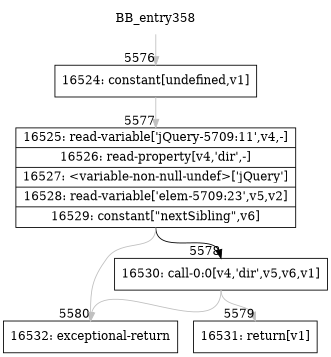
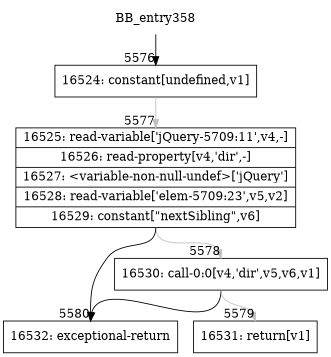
edge "BB_entry358" -> "16524: constant[undefined,v1]": color gray -> black
edge "16525: read-variable['jQuery-5709:11',v4,-]" -> "16530: call-0:0[v4,'dir',v5,v6,v1]": color black -> gray
edge "16525: read-variable['jQuery-5709:11',v4,-]" -> "16532: exceptional-return": color gray -> black
edge "16530: call-0:0[v4,'dir',v5,v6,v1]" -> "16532: exceptional-return": color gray -> black
